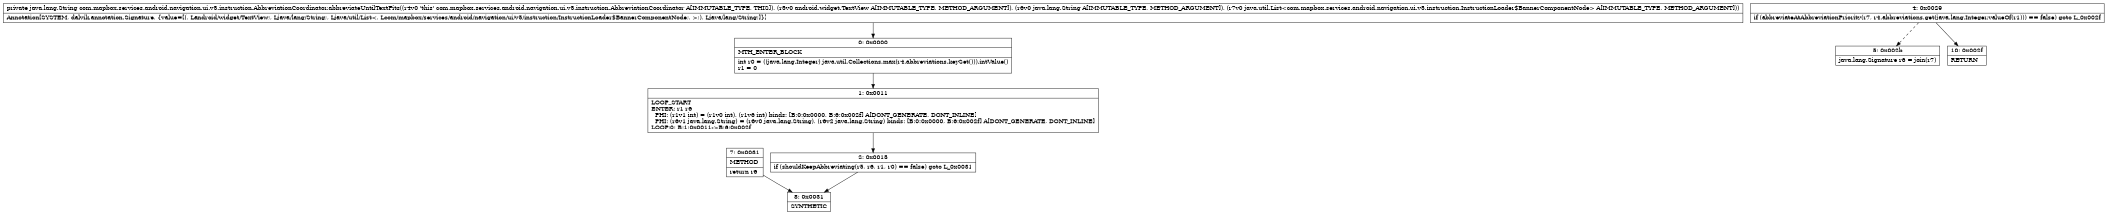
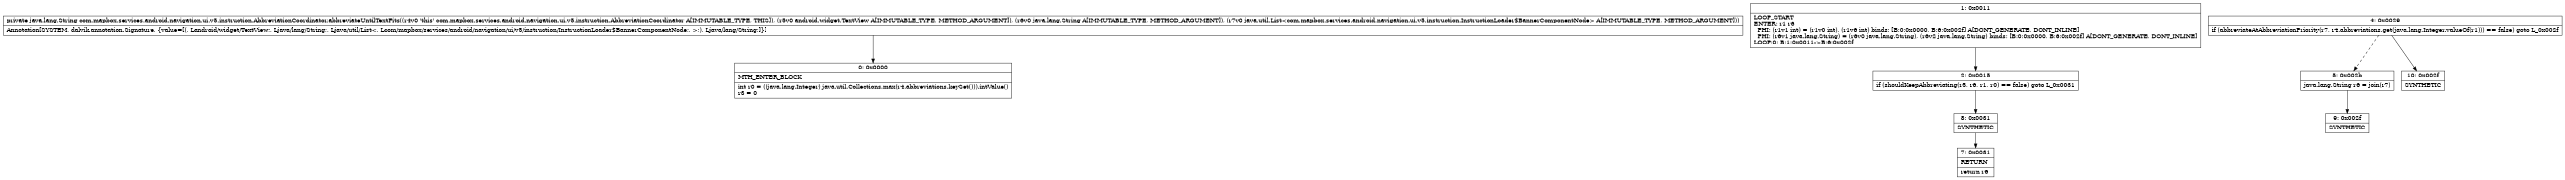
node "5: 0x002b": text "java.lang.Signature r6 = join(r7)" -> "java.lang.String r6 = join(r7)"
node "10: 0x002f": text "RETURN" -> "SYNTHETIC"
node "0: 0x0000": text "r1 = 0" -> "r3 = 0"
edge "0: 0x0000" -> "1: 0x0011": removed
node "9: 0x002f": added
node "7: 0x0031": text "METHOD" -> "RETURN"
edge "7: 0x0031" -> "8: 0x0031": reversed
